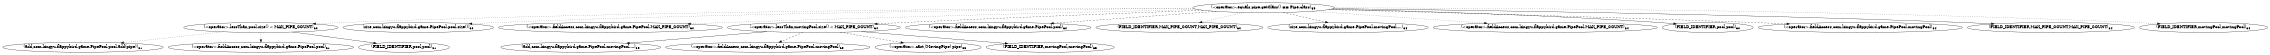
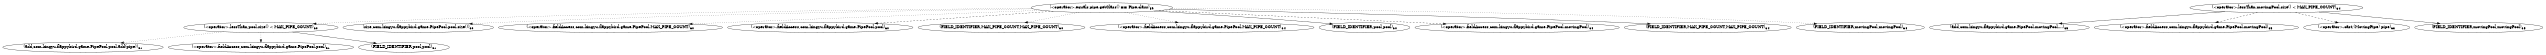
edge "(<operator>.equals,pipe.getClass() == Pipe.class)" -> "(<operator>.lessThan,movingPool.size() < MAX_PIPE_COUNT)": removed
node "(size,com.kingyu.flappybird.game.PipePool.movingPool....)": removed
